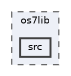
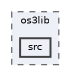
cluster "os7lib": label "os7lib" -> "os3lib"
